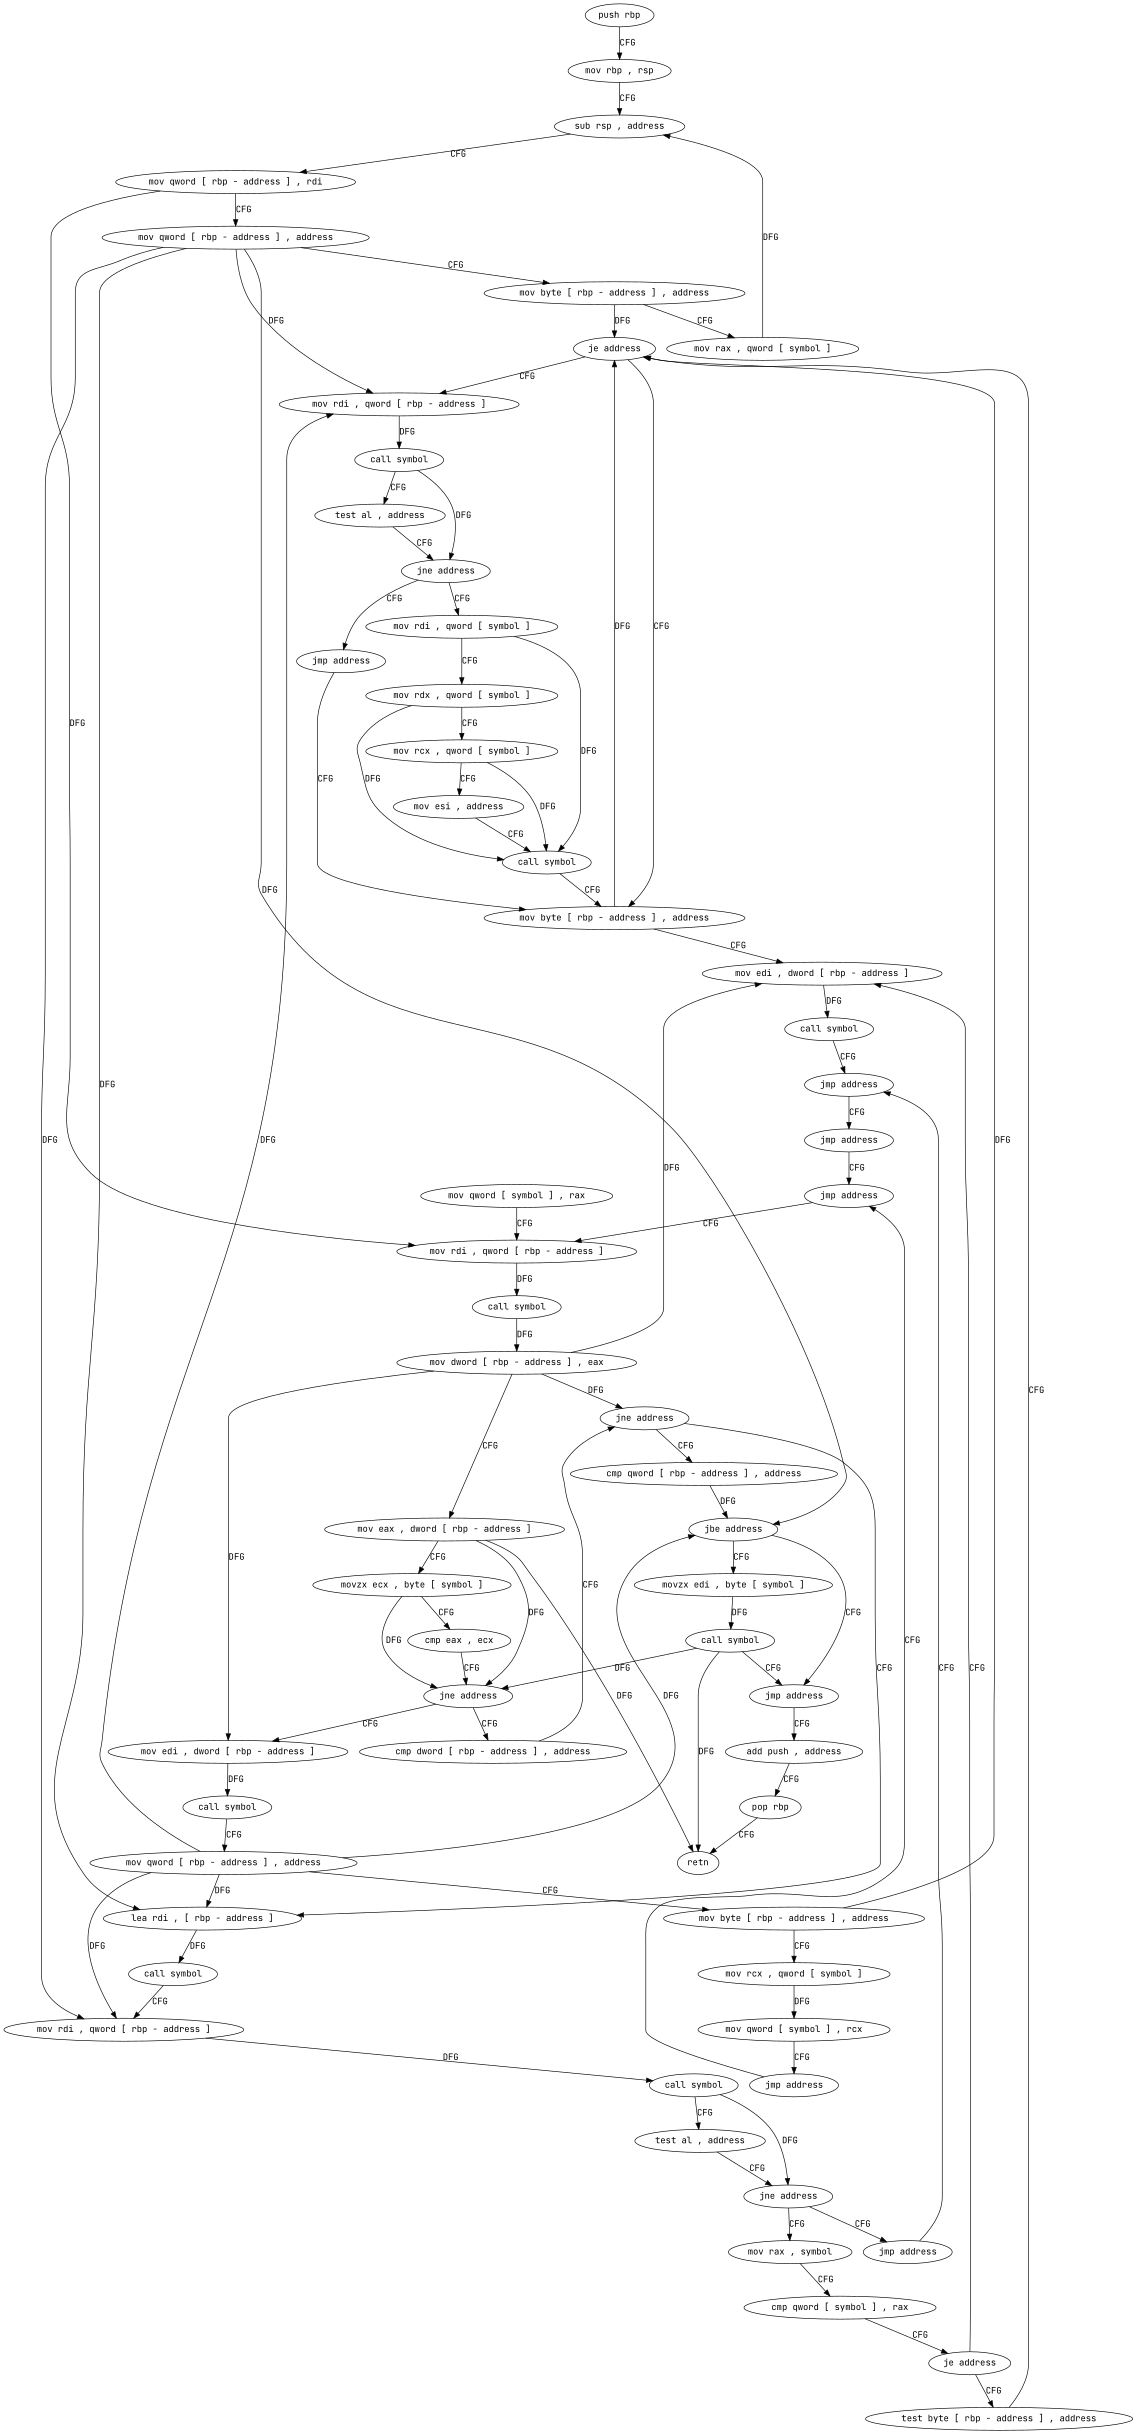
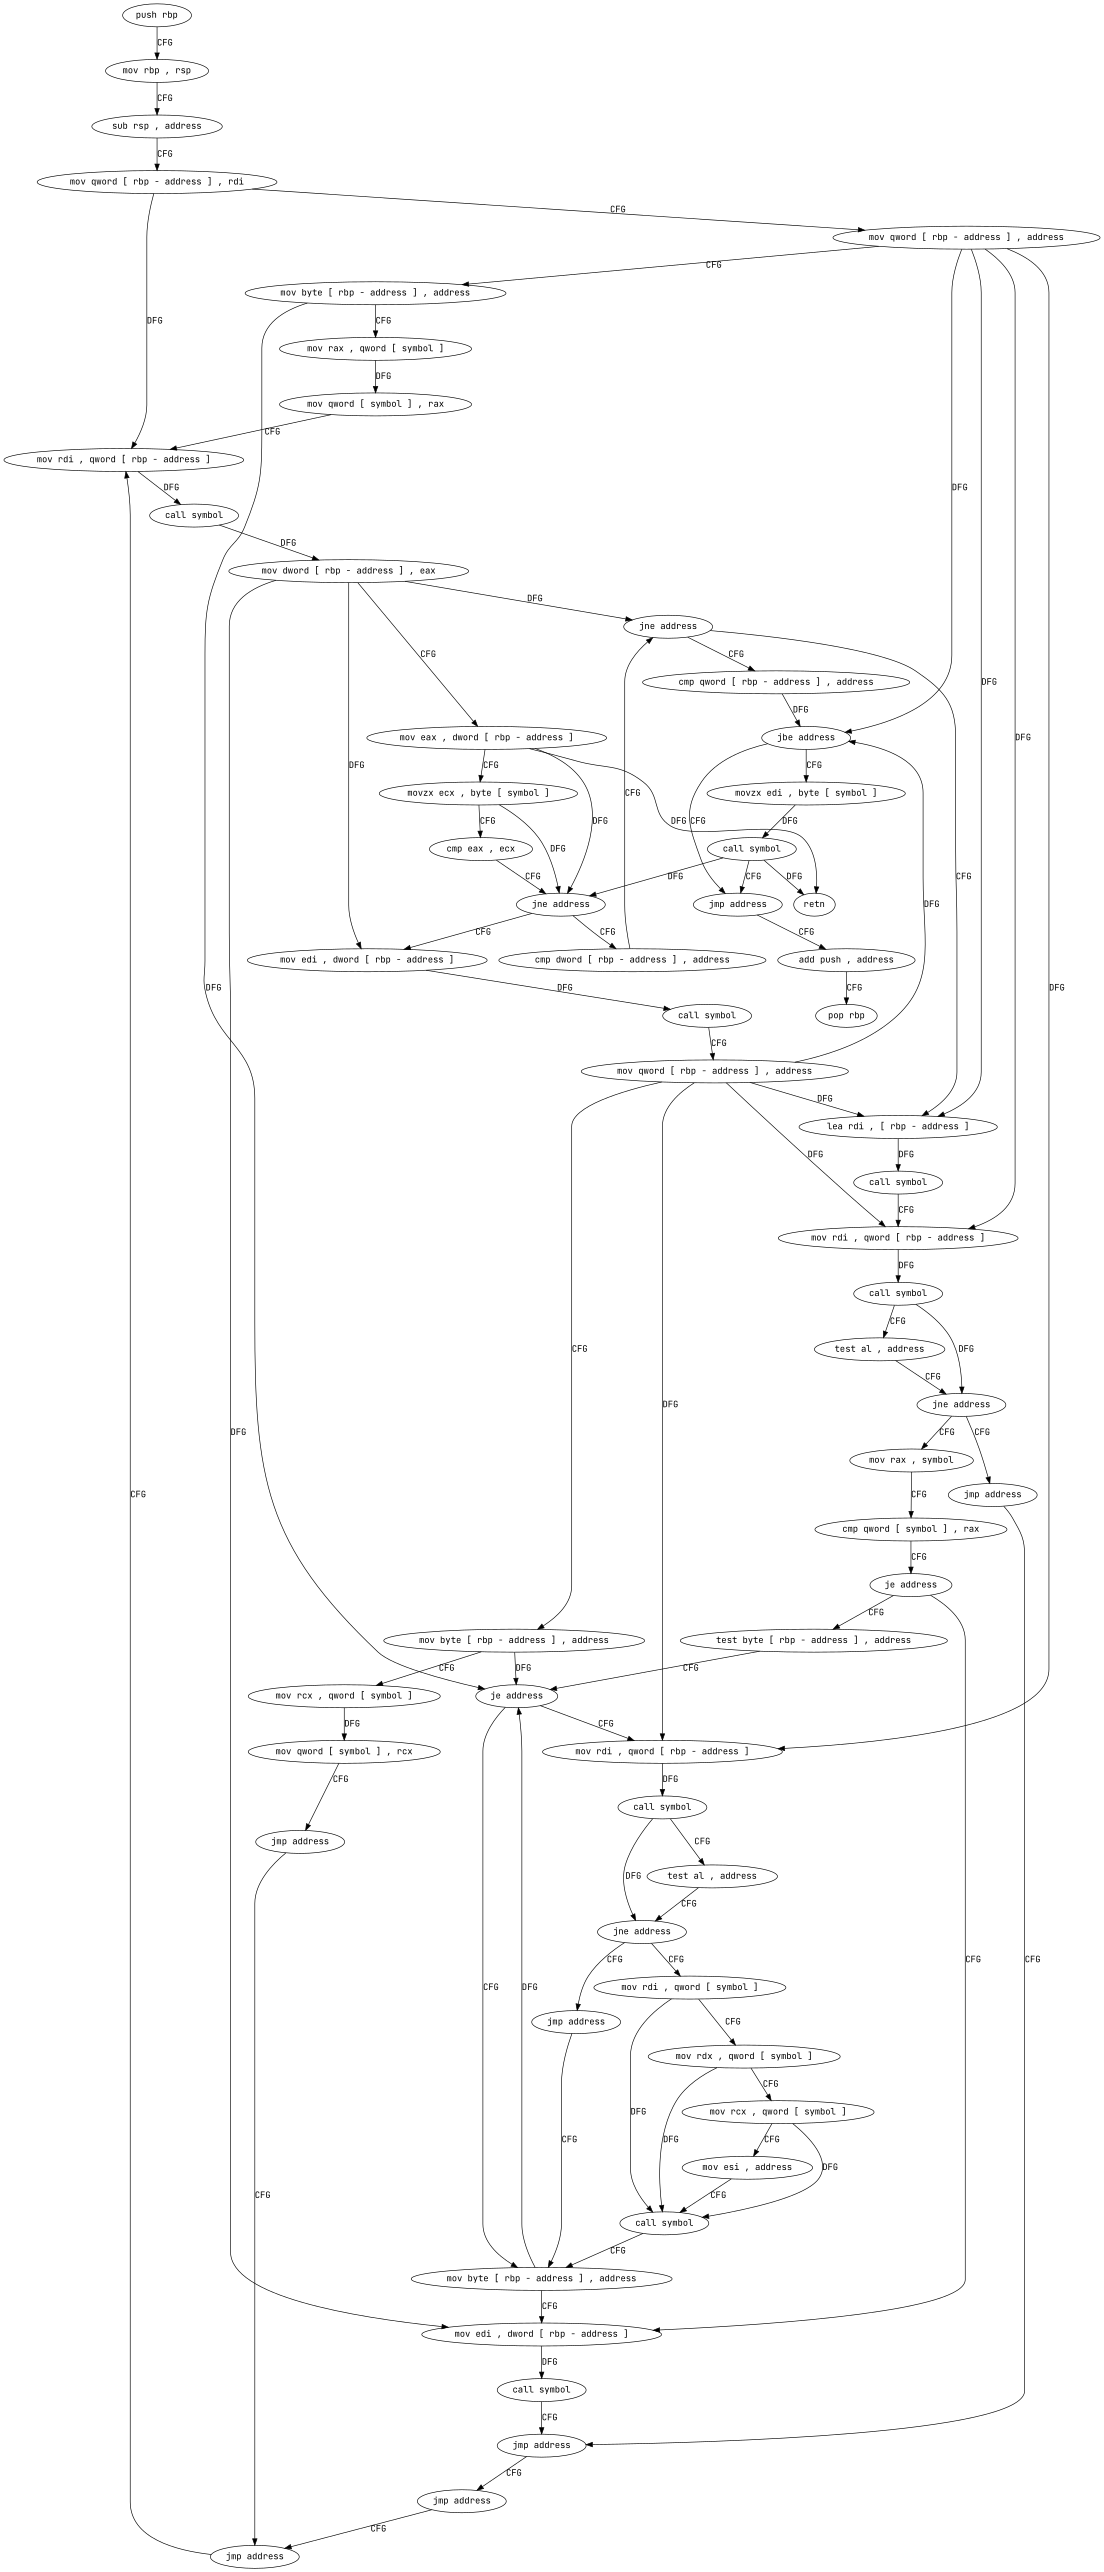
edge "mov rax , qword [ symbol ]" -> "sub rsp , address": now "mov rax , qword [ symbol ]" -> "mov qword [ symbol ] , rax"
edge "pop rbp" -> "retn": removed, label "CFG"
